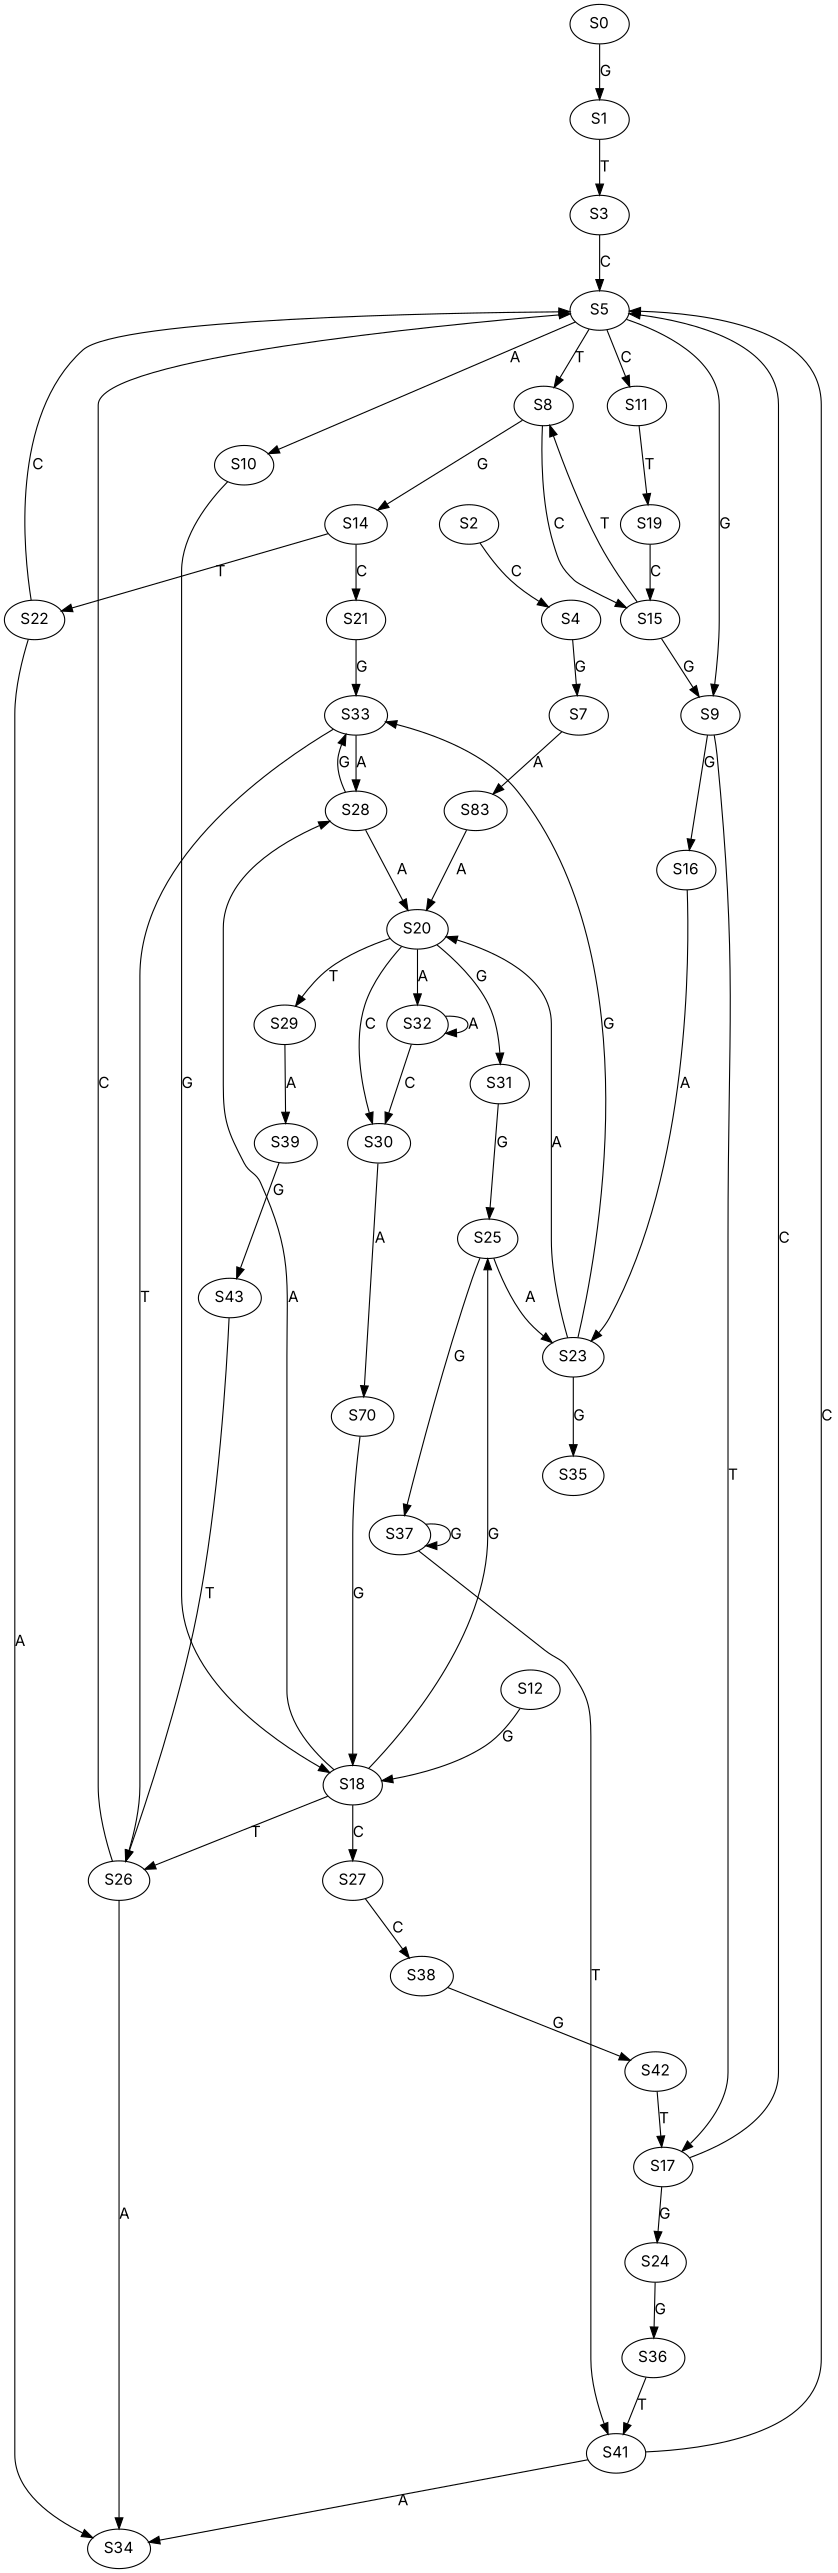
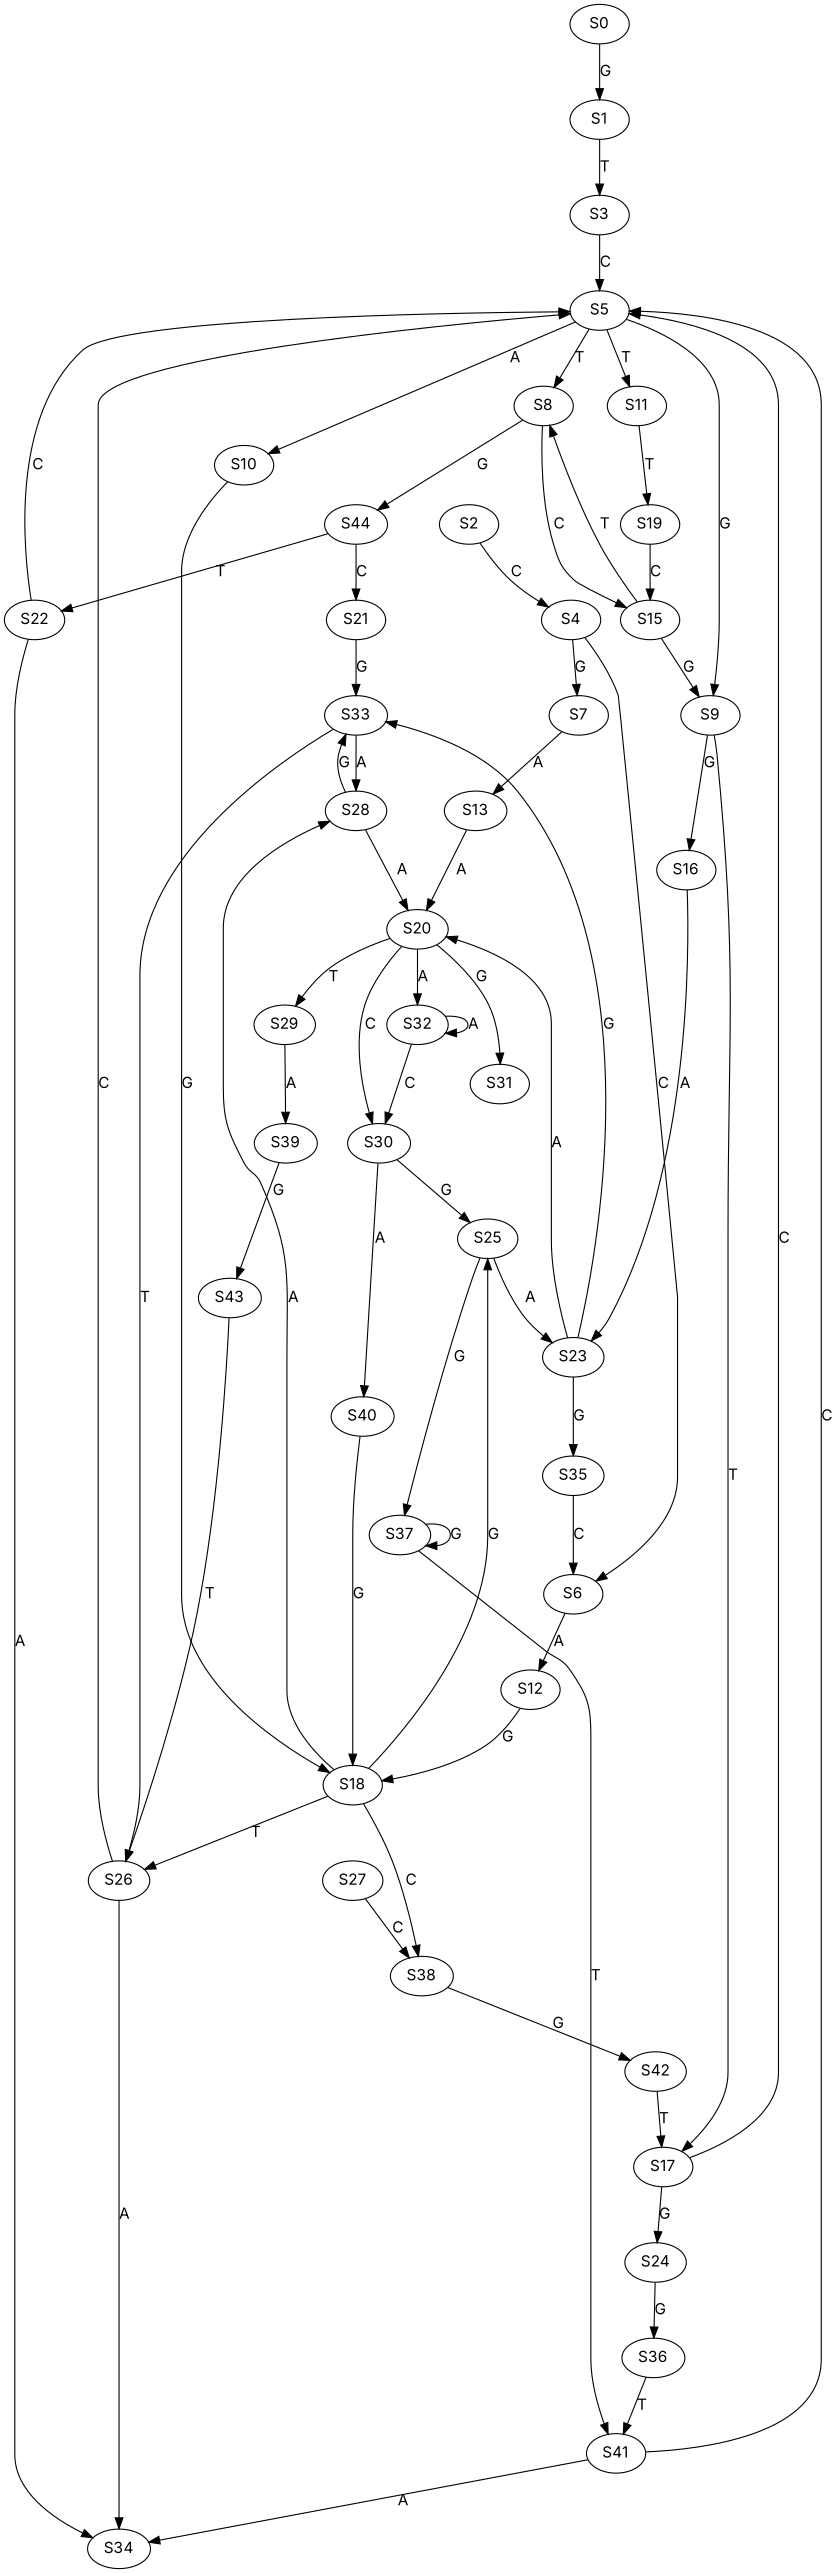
edge "S5" -> "S11": label "C" -> "T"
node "S14": label "S14" -> "S44"
node "S83": label "S83" -> "S13"
edge "S31" -> "S25": now "S30" -> "S25"
node "S70": label "S70" -> "S40"
node "S6": added
edge "S18" -> "S27": now "S18" -> "S38"
